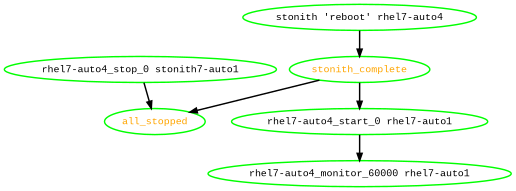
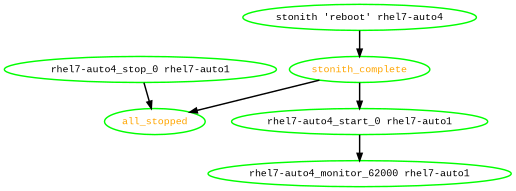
node "rhel7-auto4_stop_0 stonith7-auto1": label "rhel7-auto4_stop_0 stonith7-auto1" -> "rhel7-auto4_stop_0 rhel7-auto1"
node "rhel7-auto4_monitor_60000 rhel7-auto1": label "rhel7-auto4_monitor_60000 rhel7-auto1" -> "rhel7-auto4_monitor_62000 rhel7-auto1"
